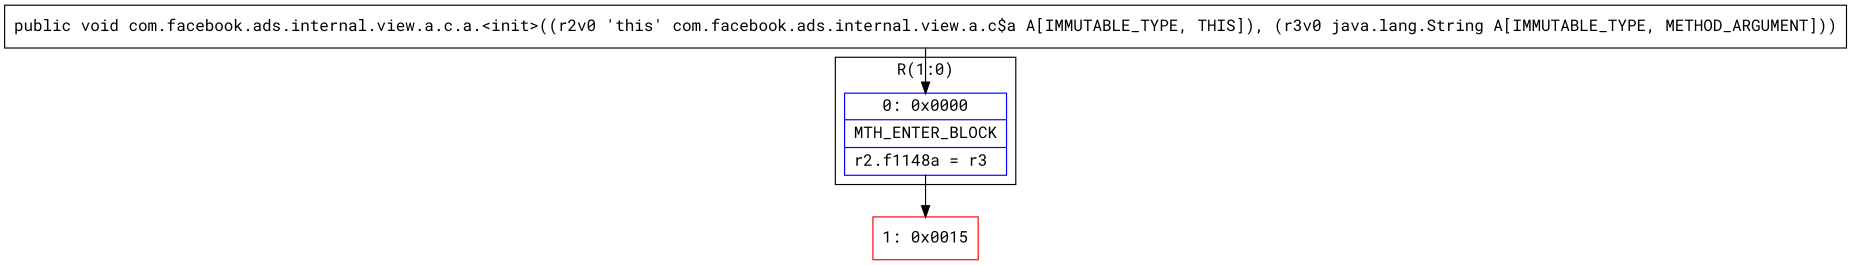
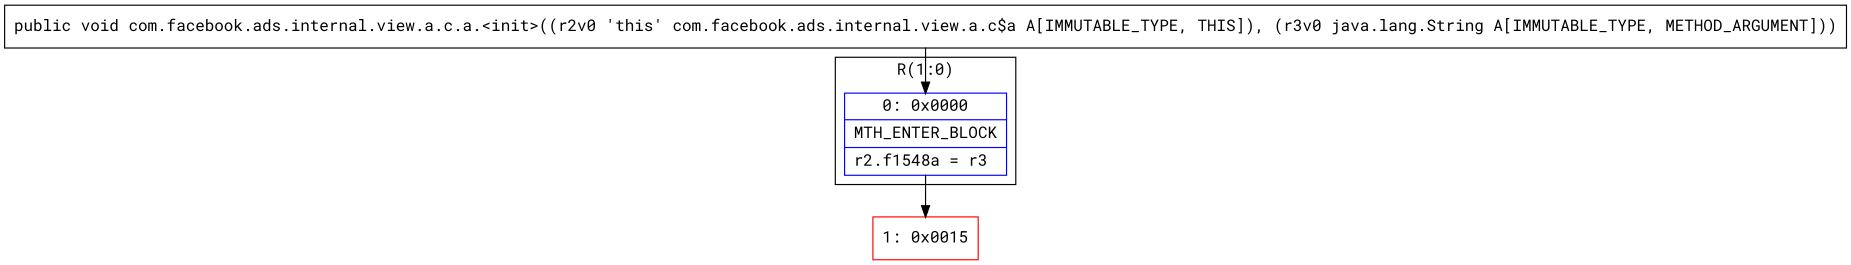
node "0: 0x0000": text "r2.f1148a = r3" -> "r2.f1548a = r3"
